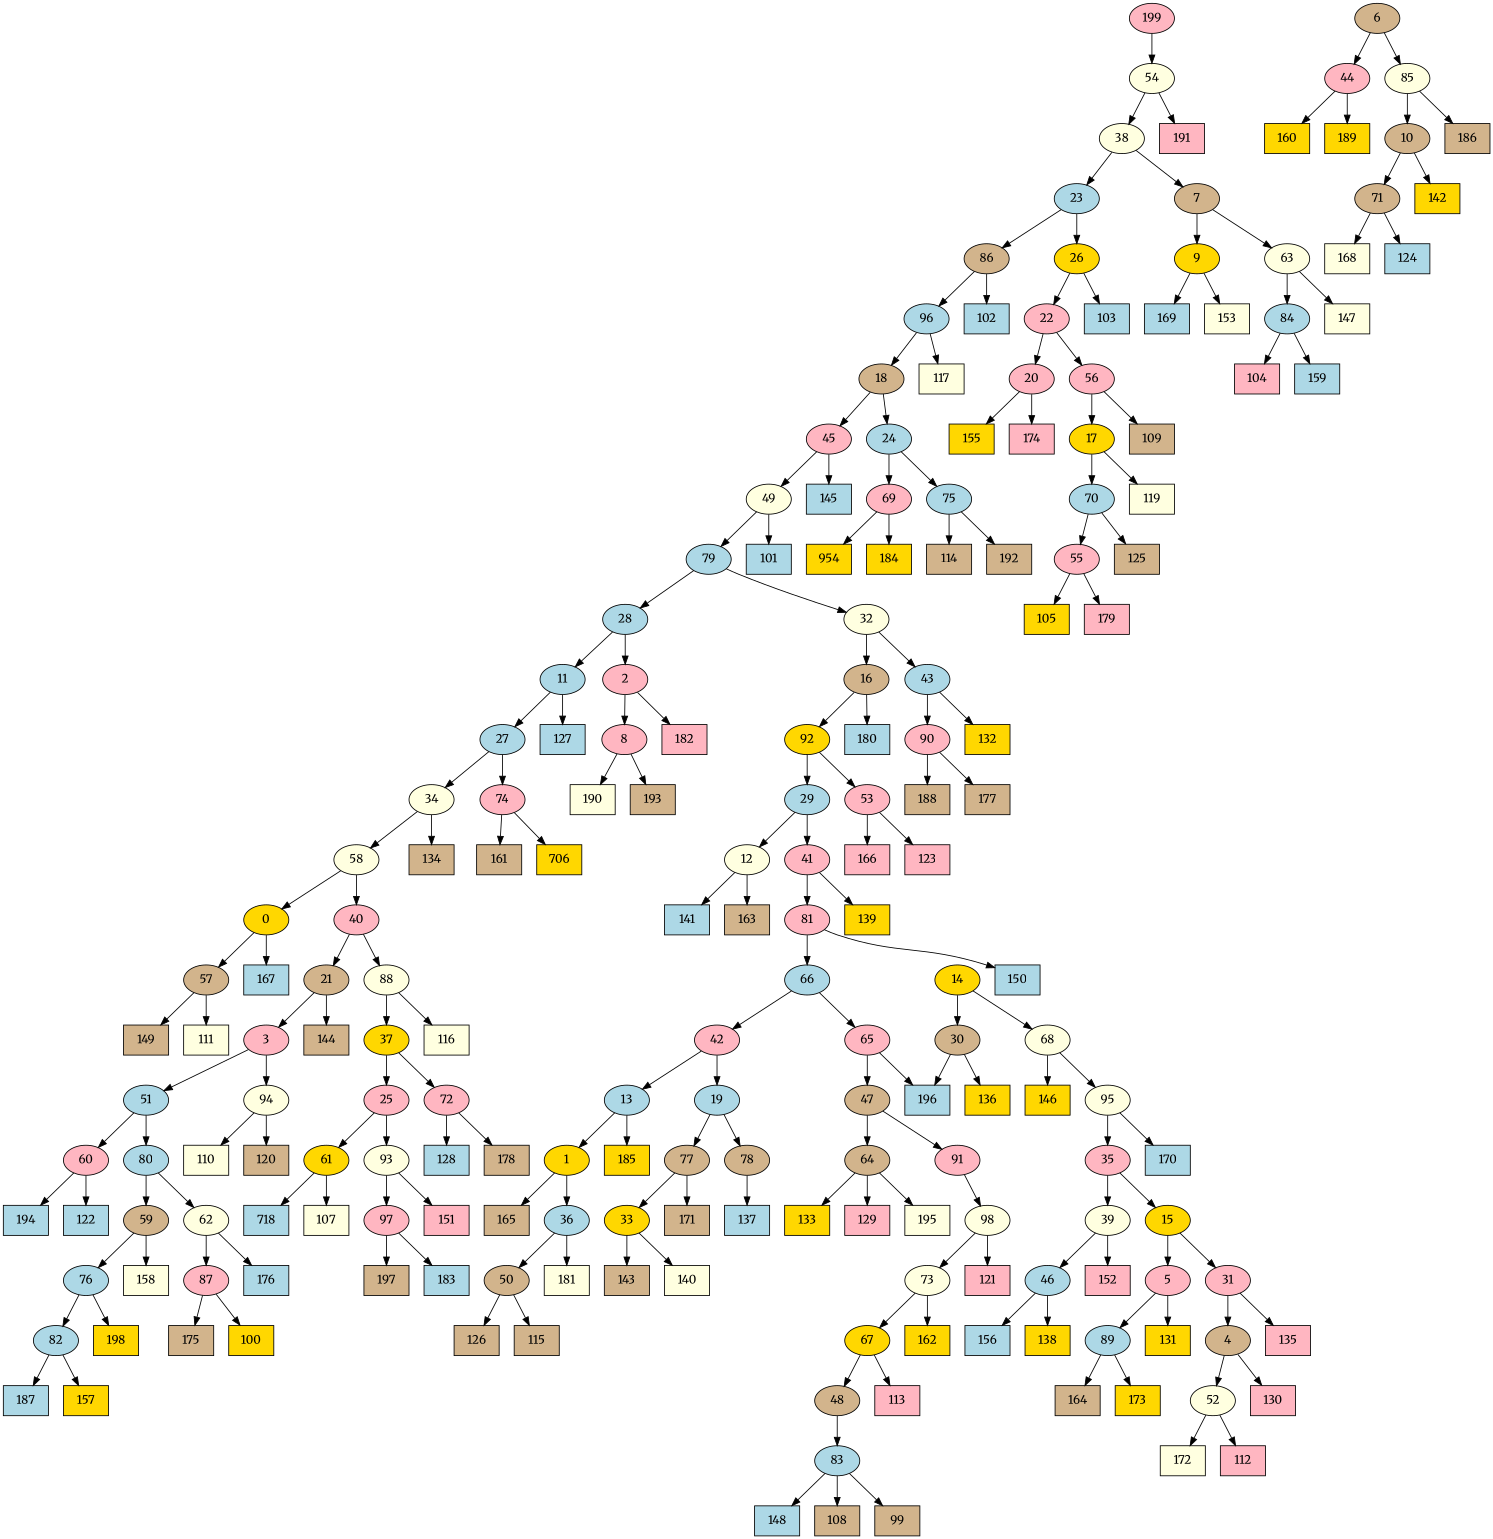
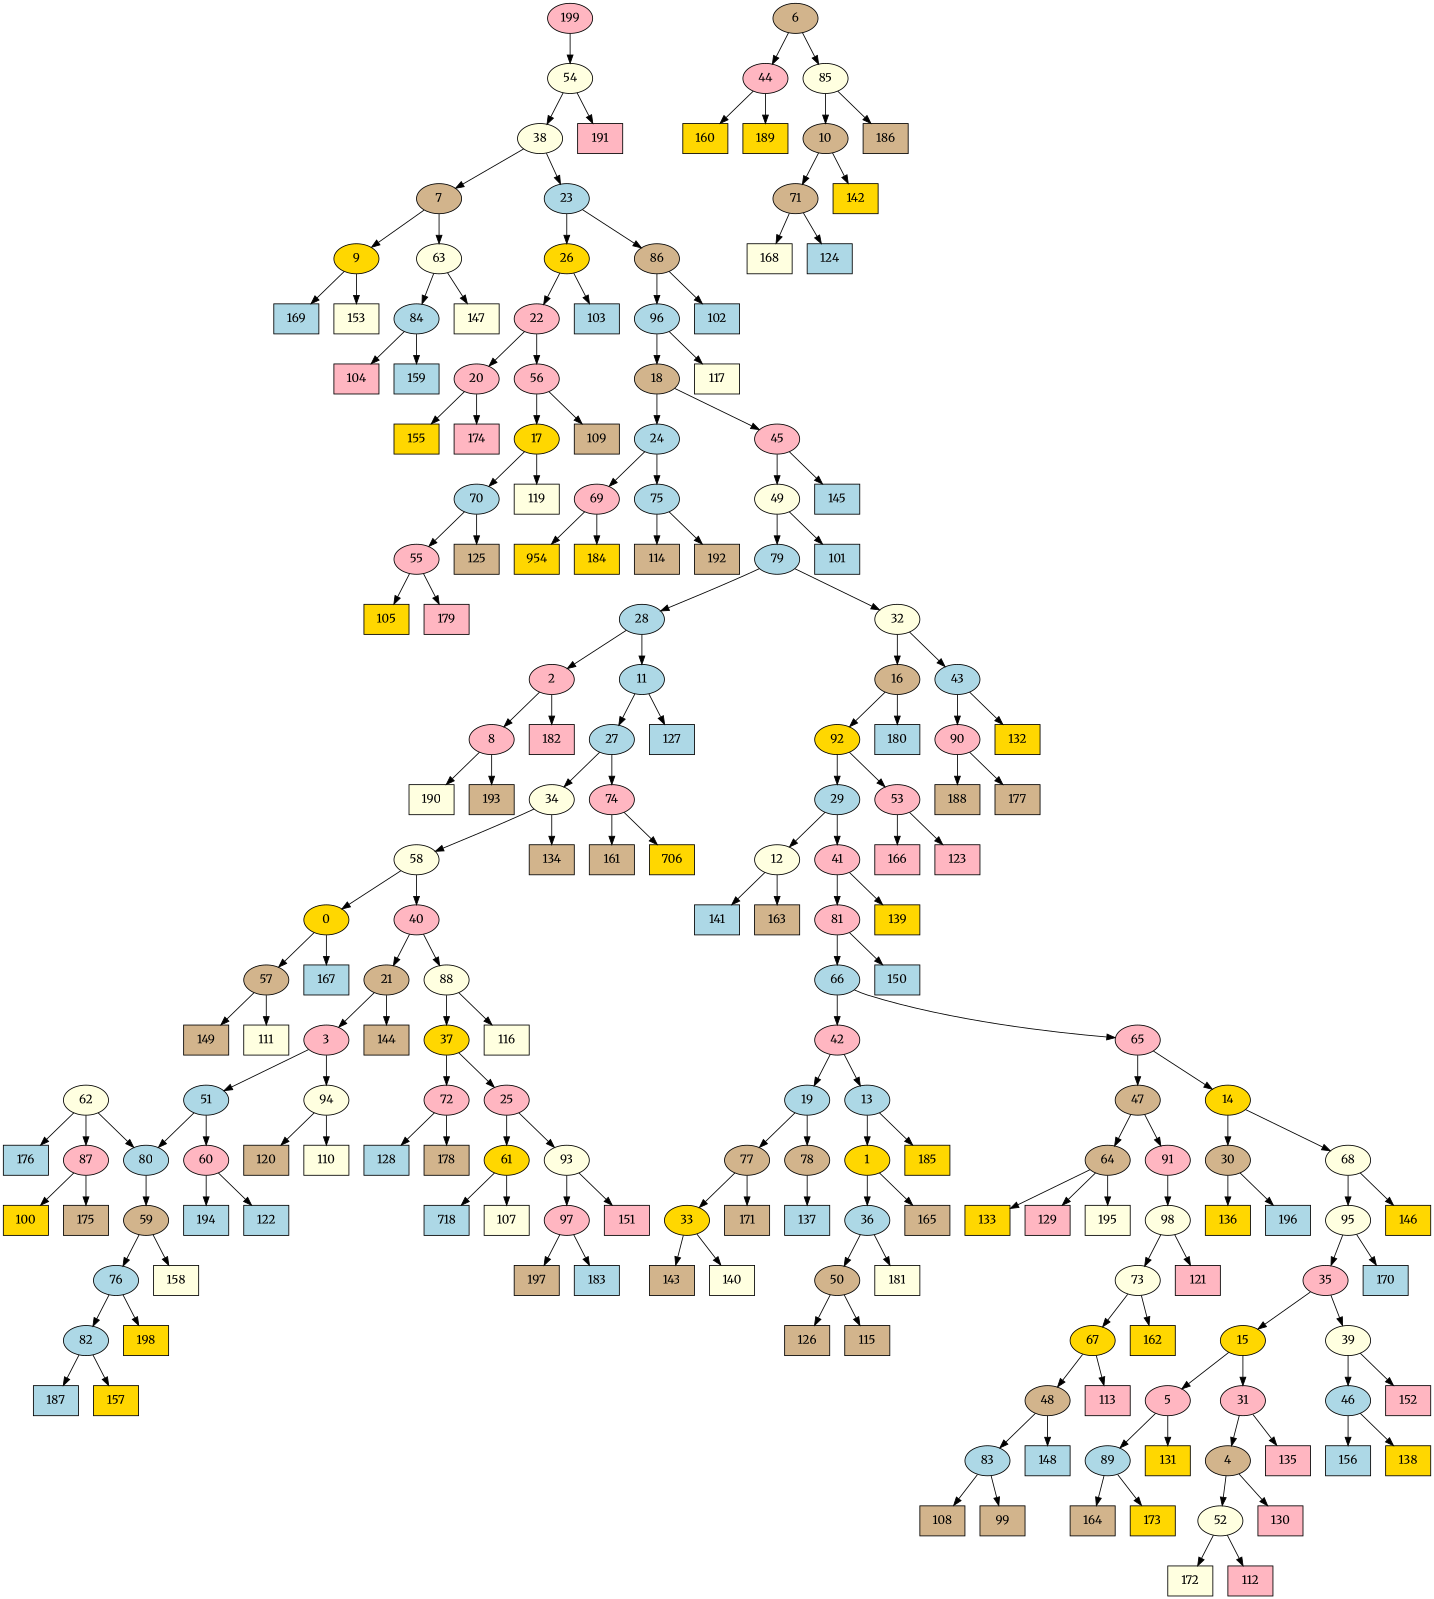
edge "65" -> "196": now "65" -> "14"
edge "80" -> "62": reversed
edge "83" -> "148": now "48" -> "148"
